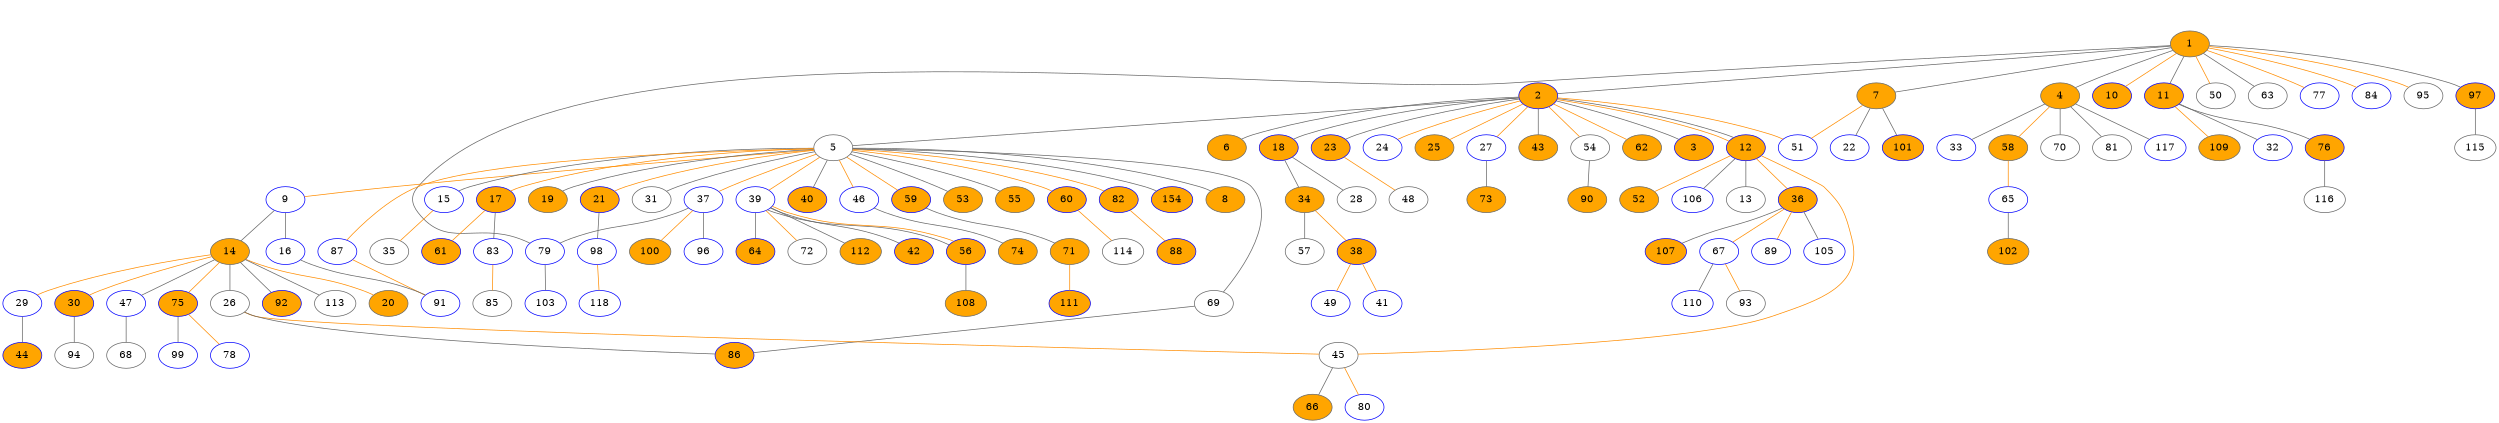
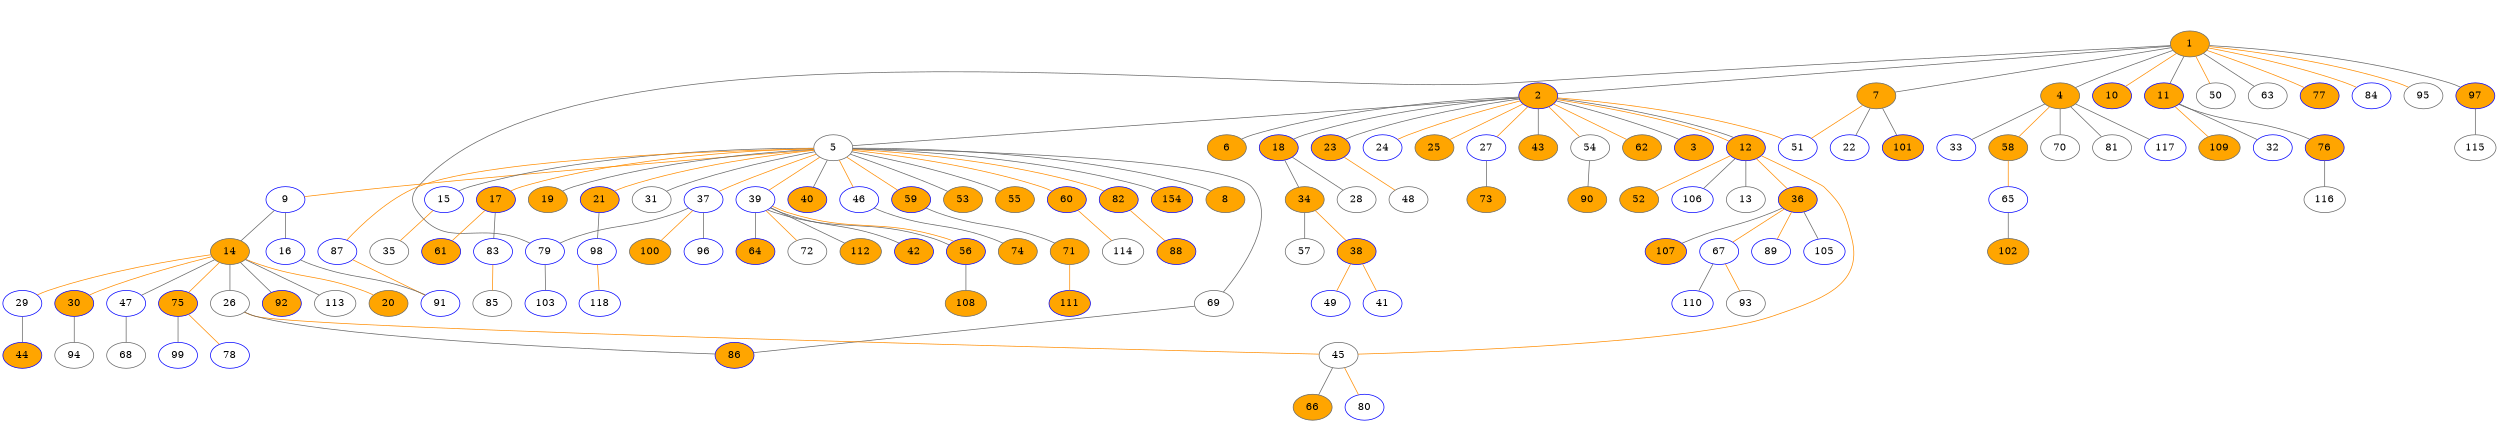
node "77": fillcolor white -> orange
